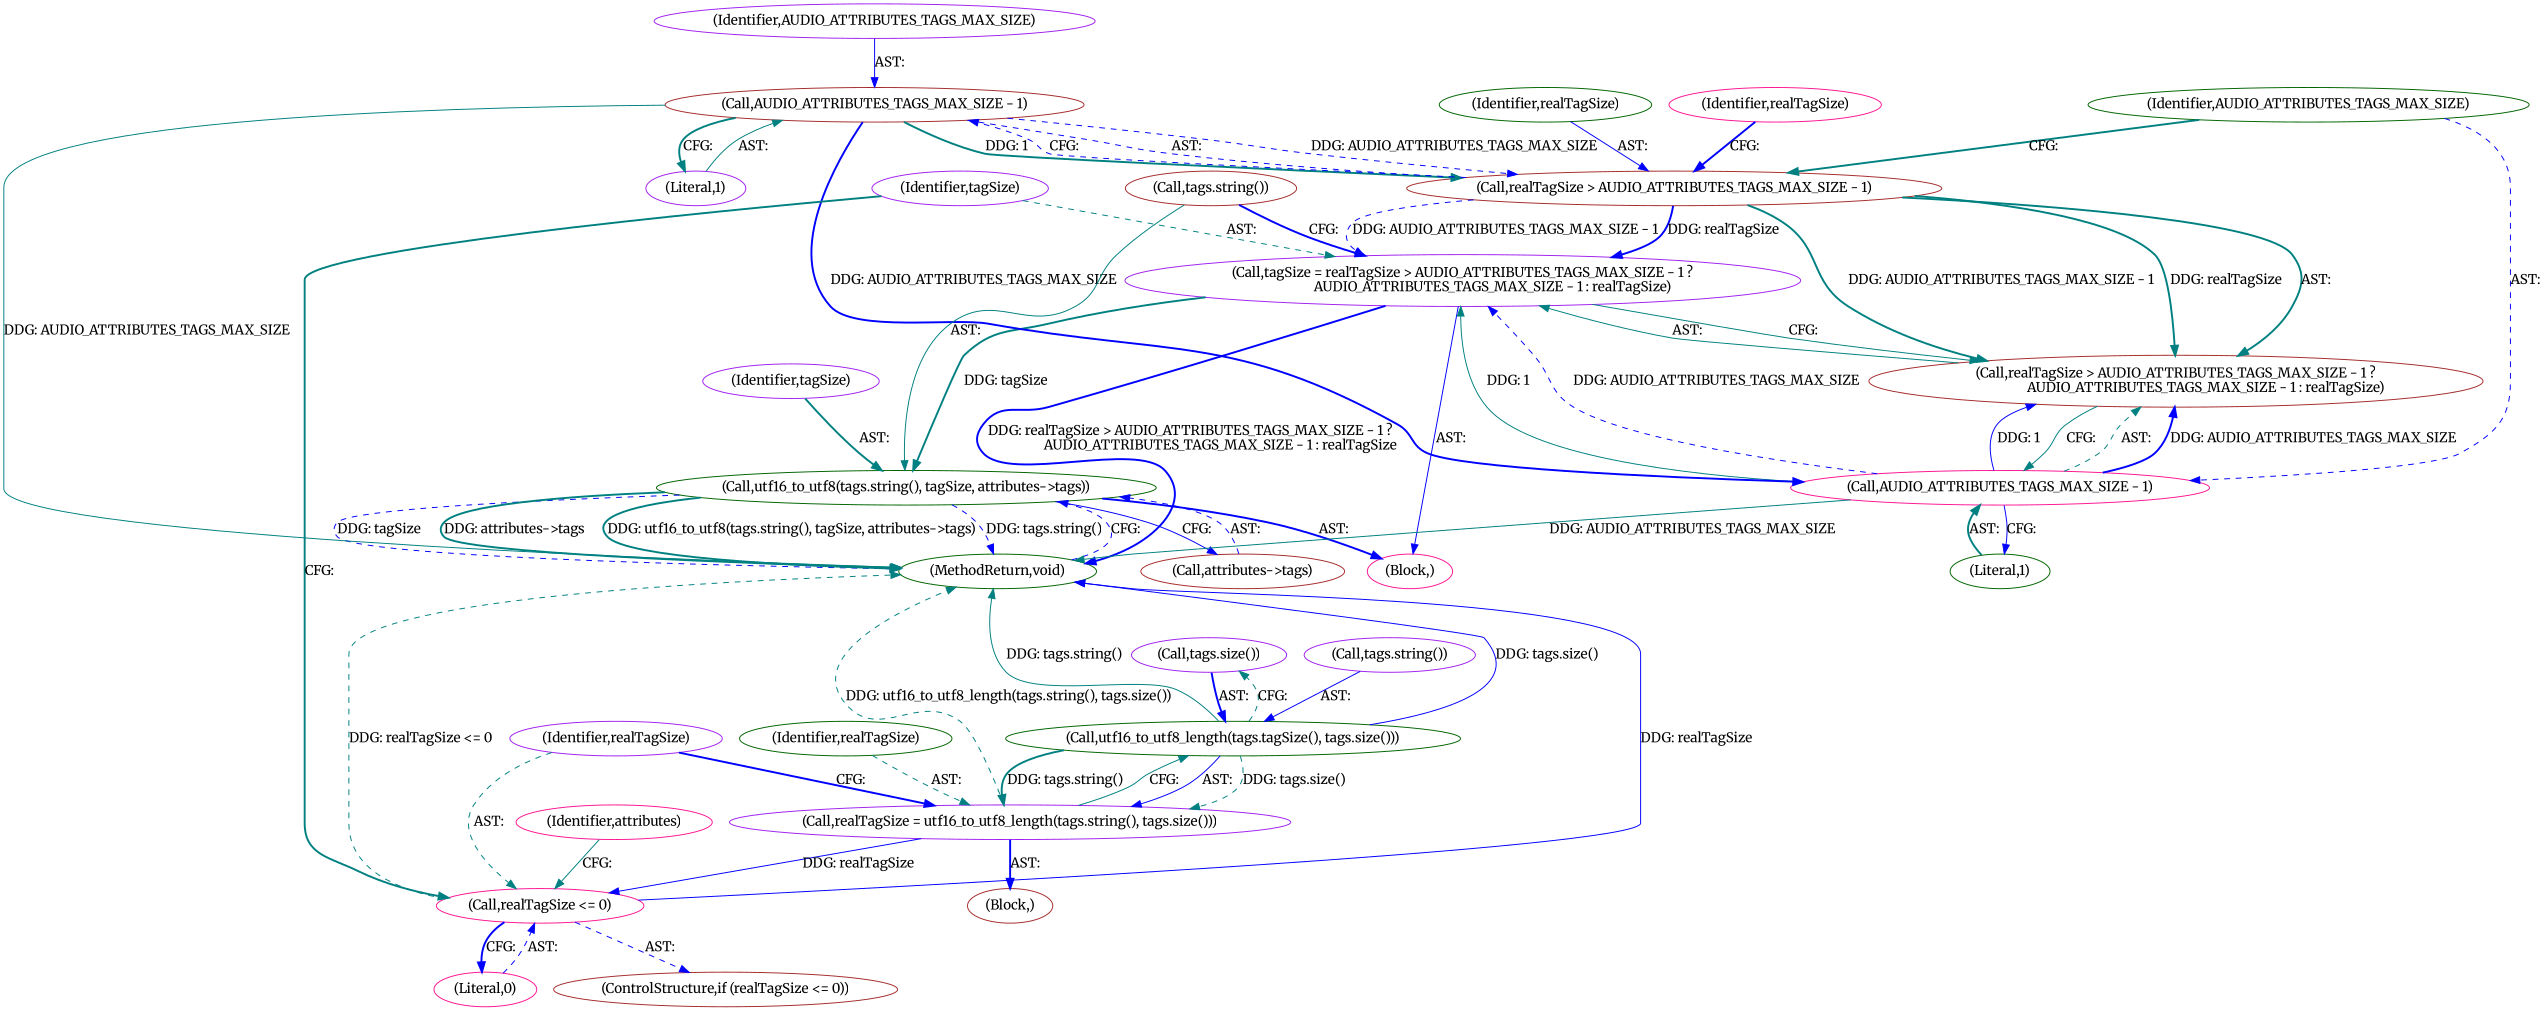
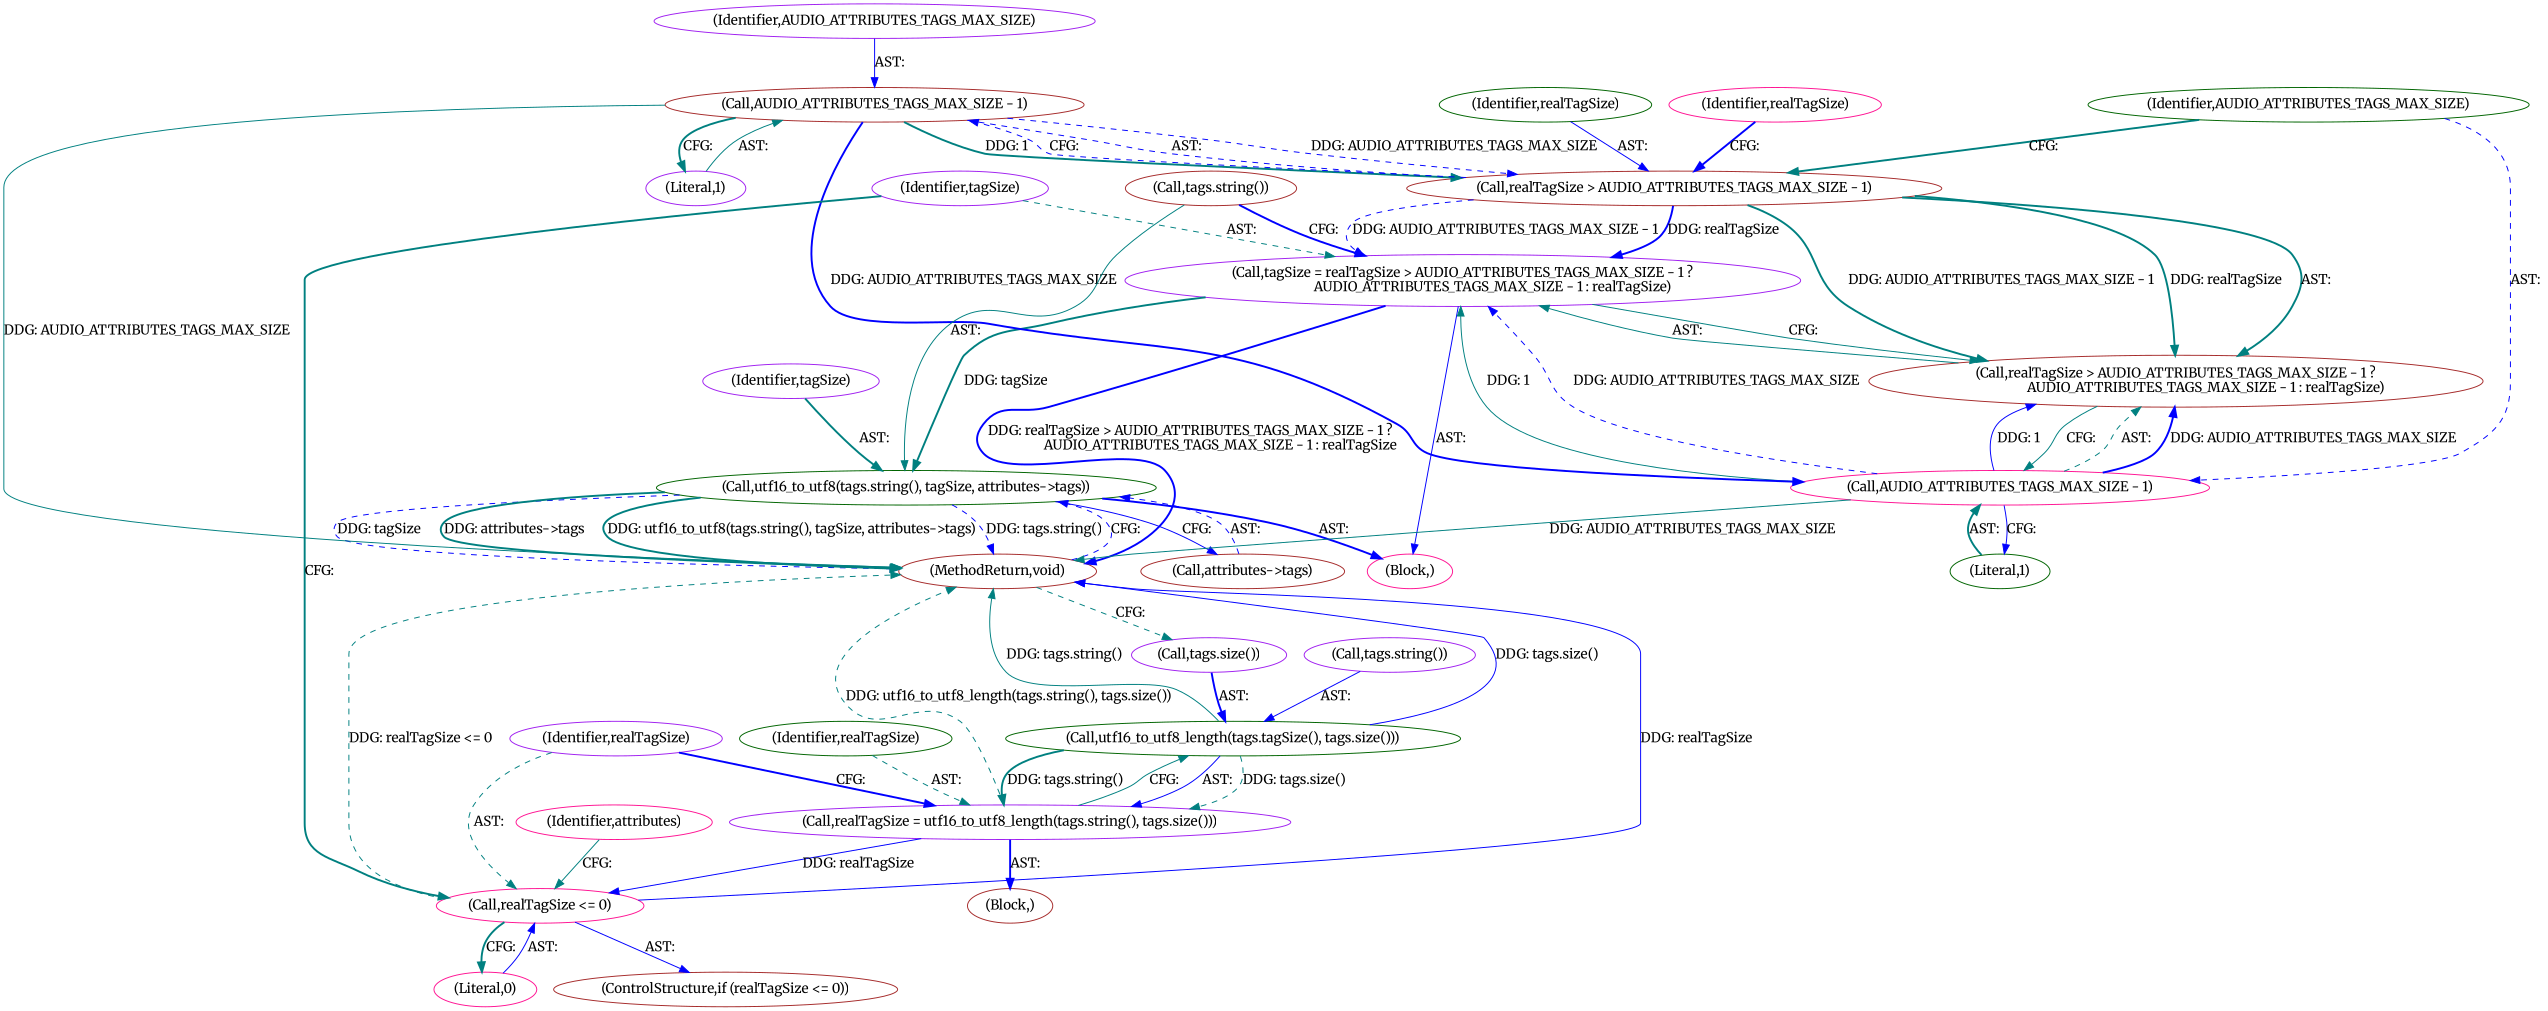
node "(MethodReturn,void)": color darkgreen -> brown
edge "(Call,utf16_to_utf8_length(tags.tagSize(), tags.size()))" -> "(Call,tags.size())": now "(MethodReturn,void)" -> "(Call,tags.size())"
edge "(Call,realTagSize <= 0)" -> "(Literal,0)": color blue -> teal
edge "(Call,realTagSize <= 0)" -> "(ControlStructure,if (realTagSize <= 0))": style dashed -> solid
edge "(Literal,0)" -> "(Call,realTagSize <= 0)": style dashed -> solid
